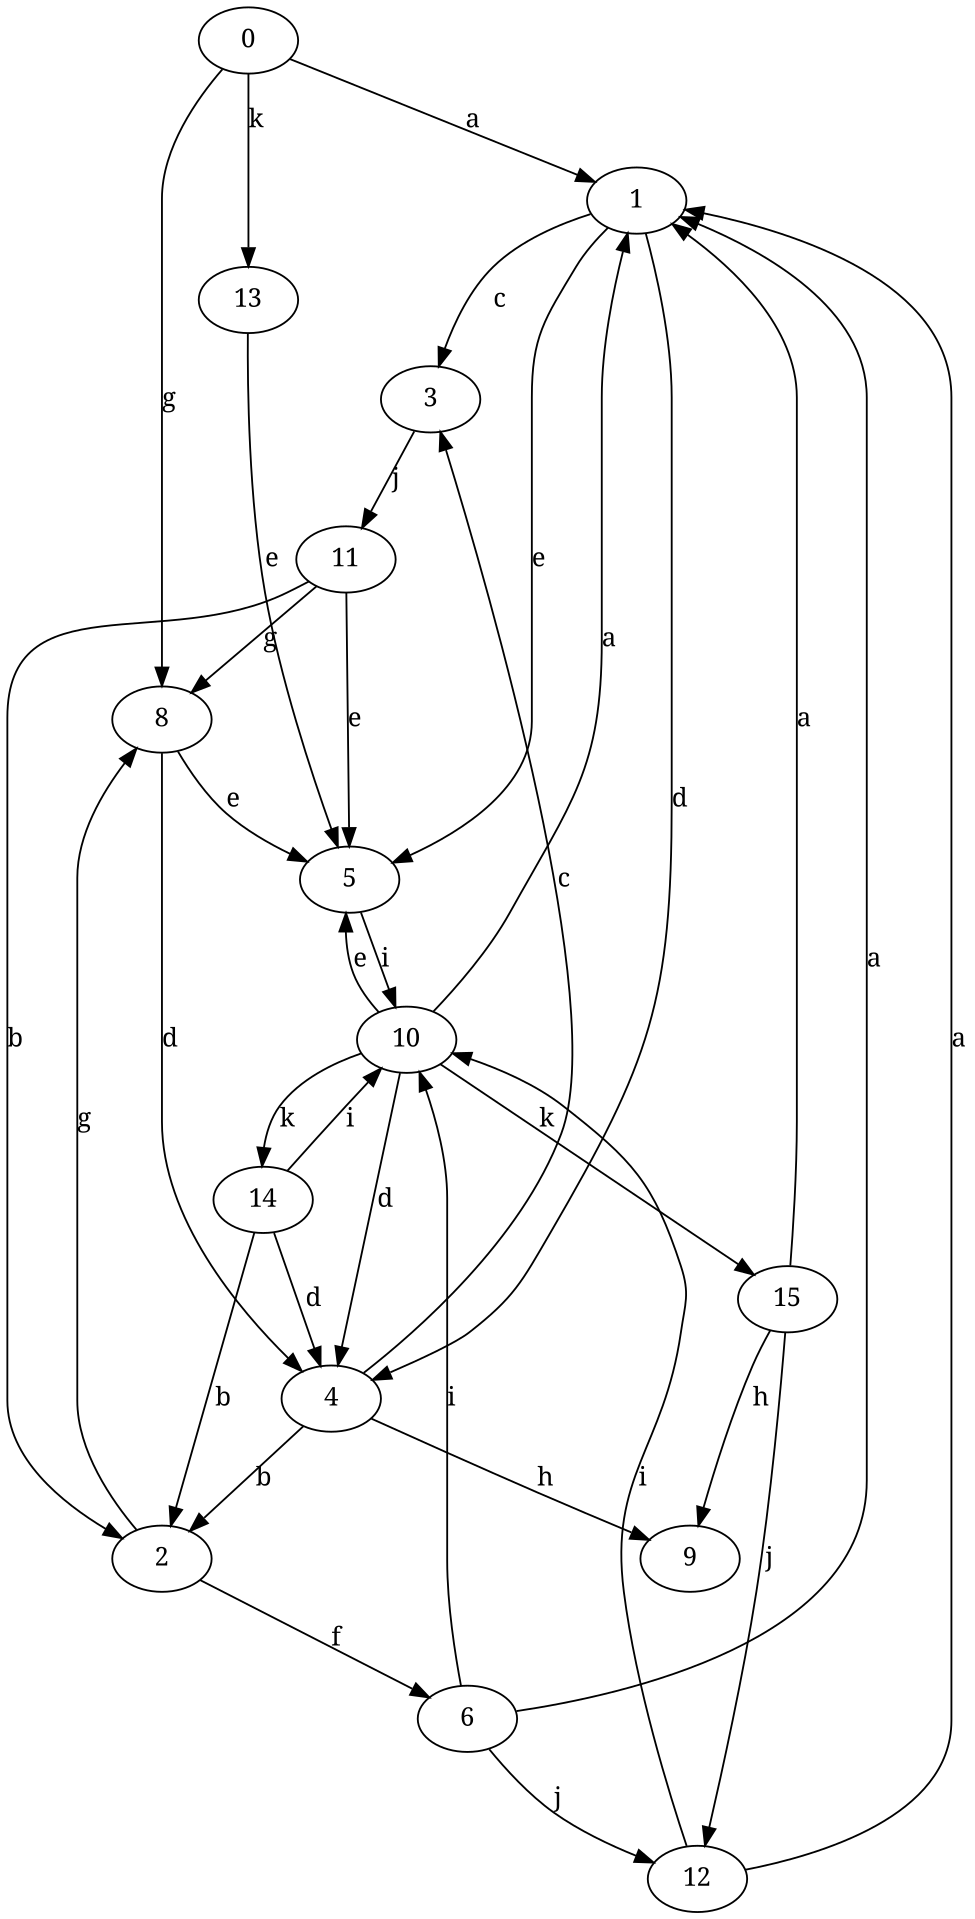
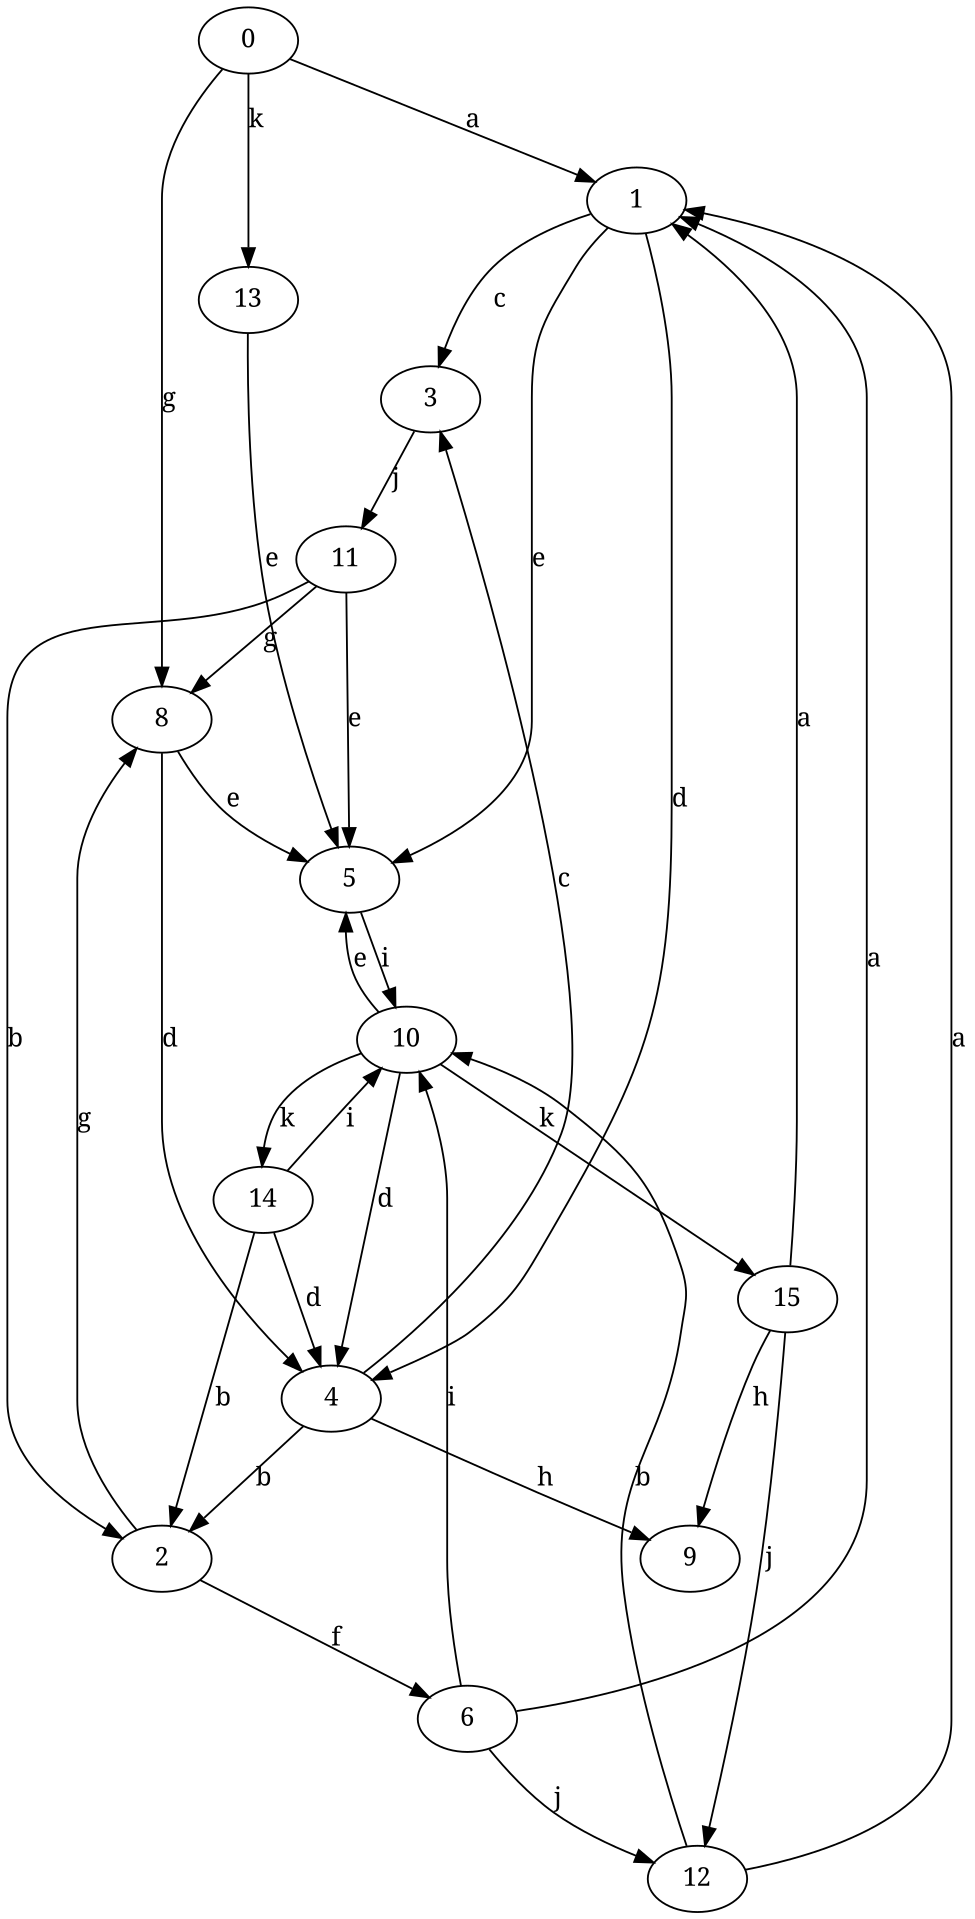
edge "10" -> "1": removed, label "a"
edge "12" -> "10": label "i" -> "b"
